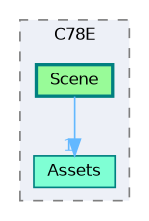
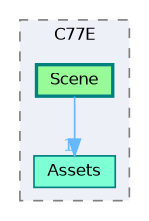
cluster "C78E": label "C78E" -> "C77E"
